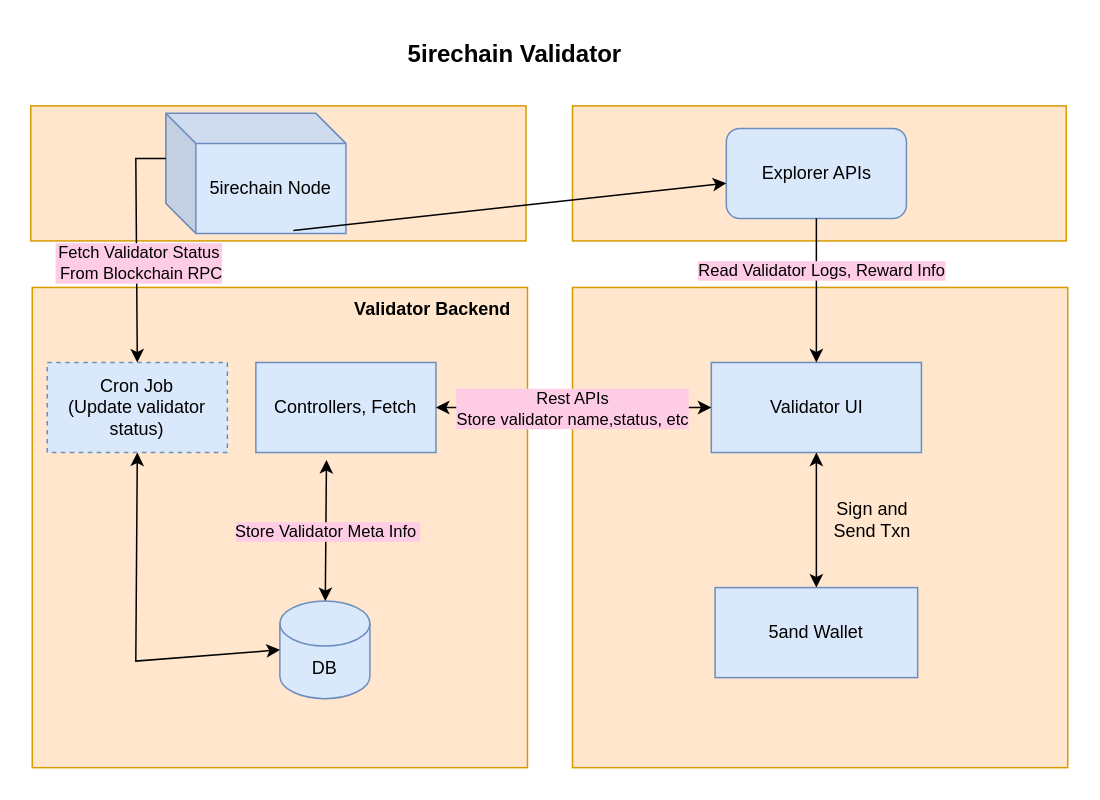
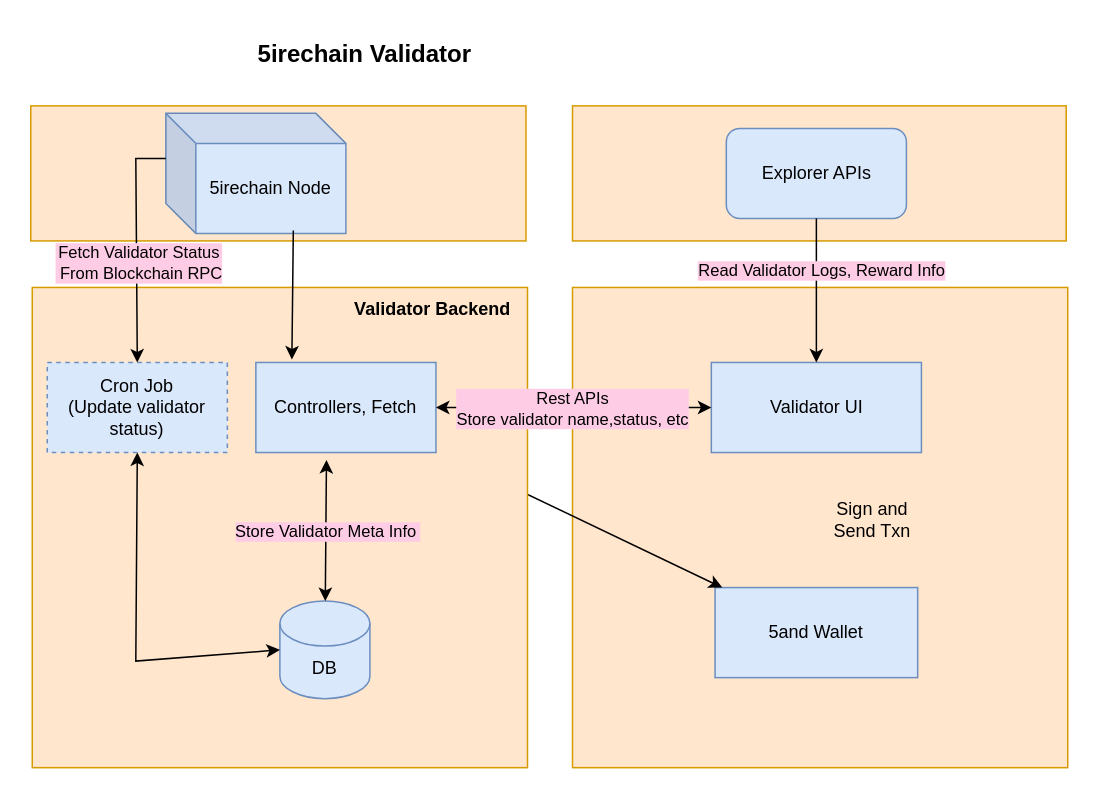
node "5irechain Validator": moved (518, 53) -> (368, 53)
edge "5irechain Node" -> "Explorer APIs": now "5irechain Node" -> "Controllers, Fetch"
edge "Validator UI" -- "5and Wallet": now "Controllers, Fetch" -- "5and Wallet"
